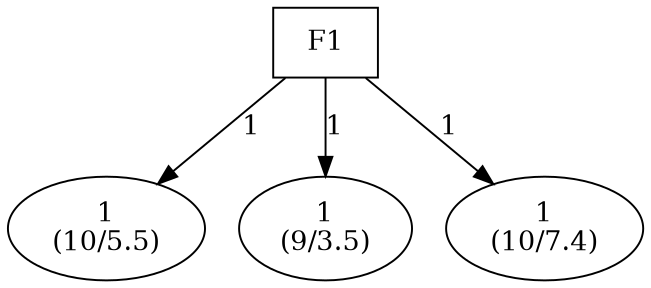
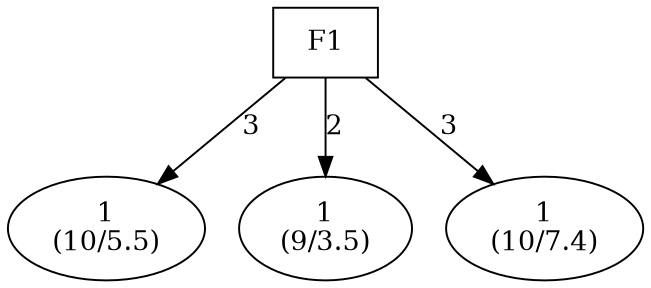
edge "F1" -> "1 (10/5.5)": label "1" -> "3"
edge "F1" -> "1 (9/3.5)": label "1" -> "2"
edge "F1" -> "1 (10/7.4)": label "1" -> "3"
